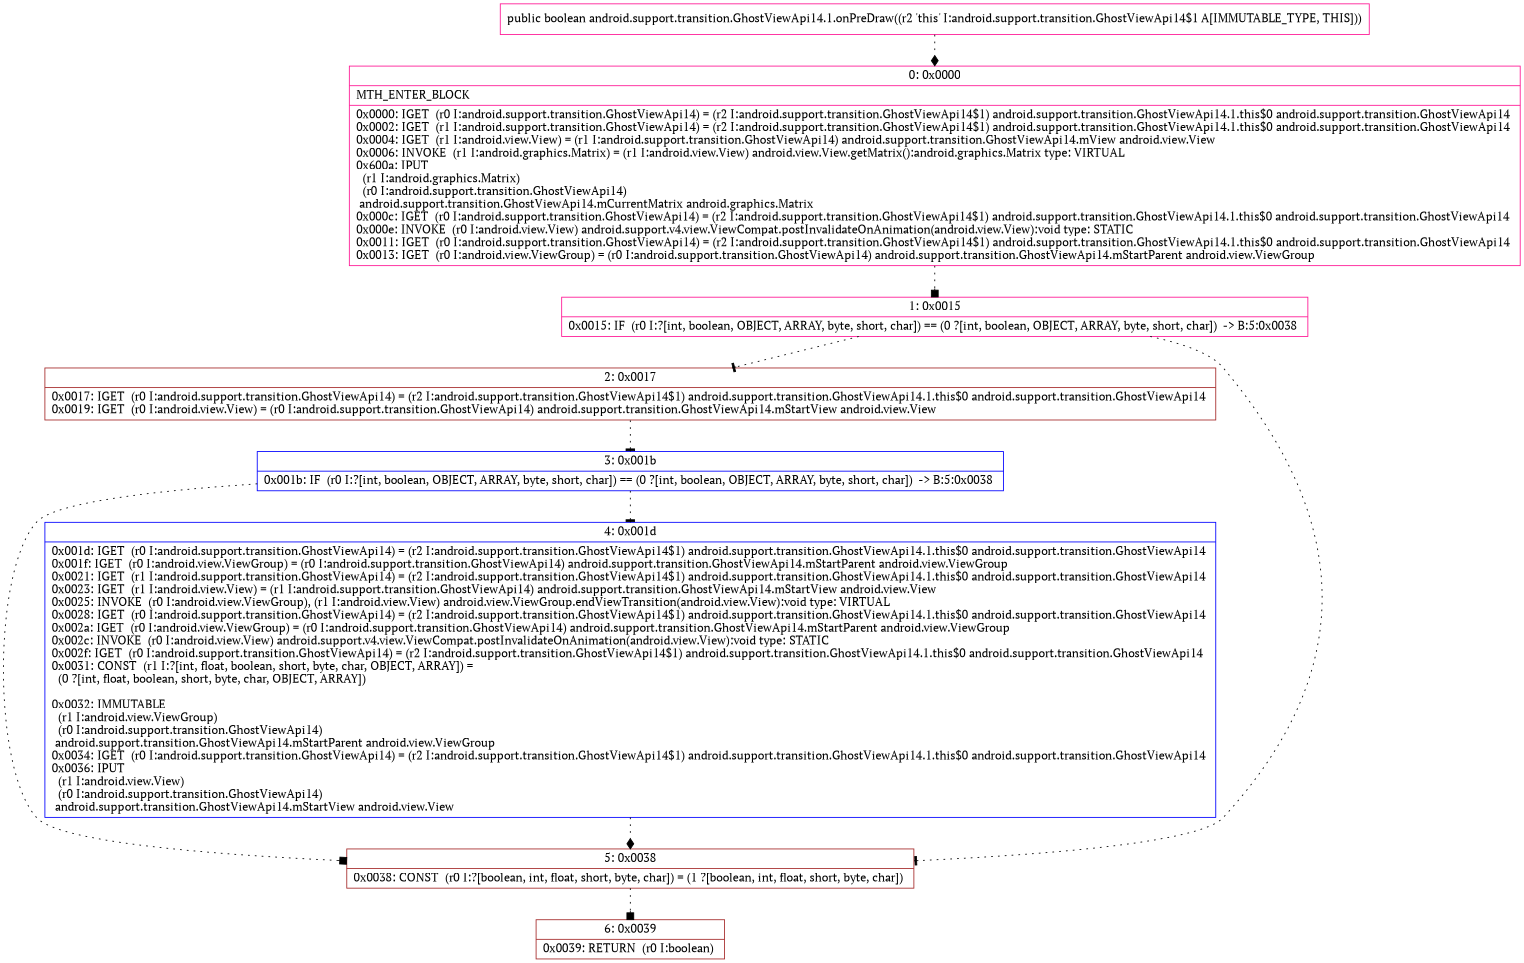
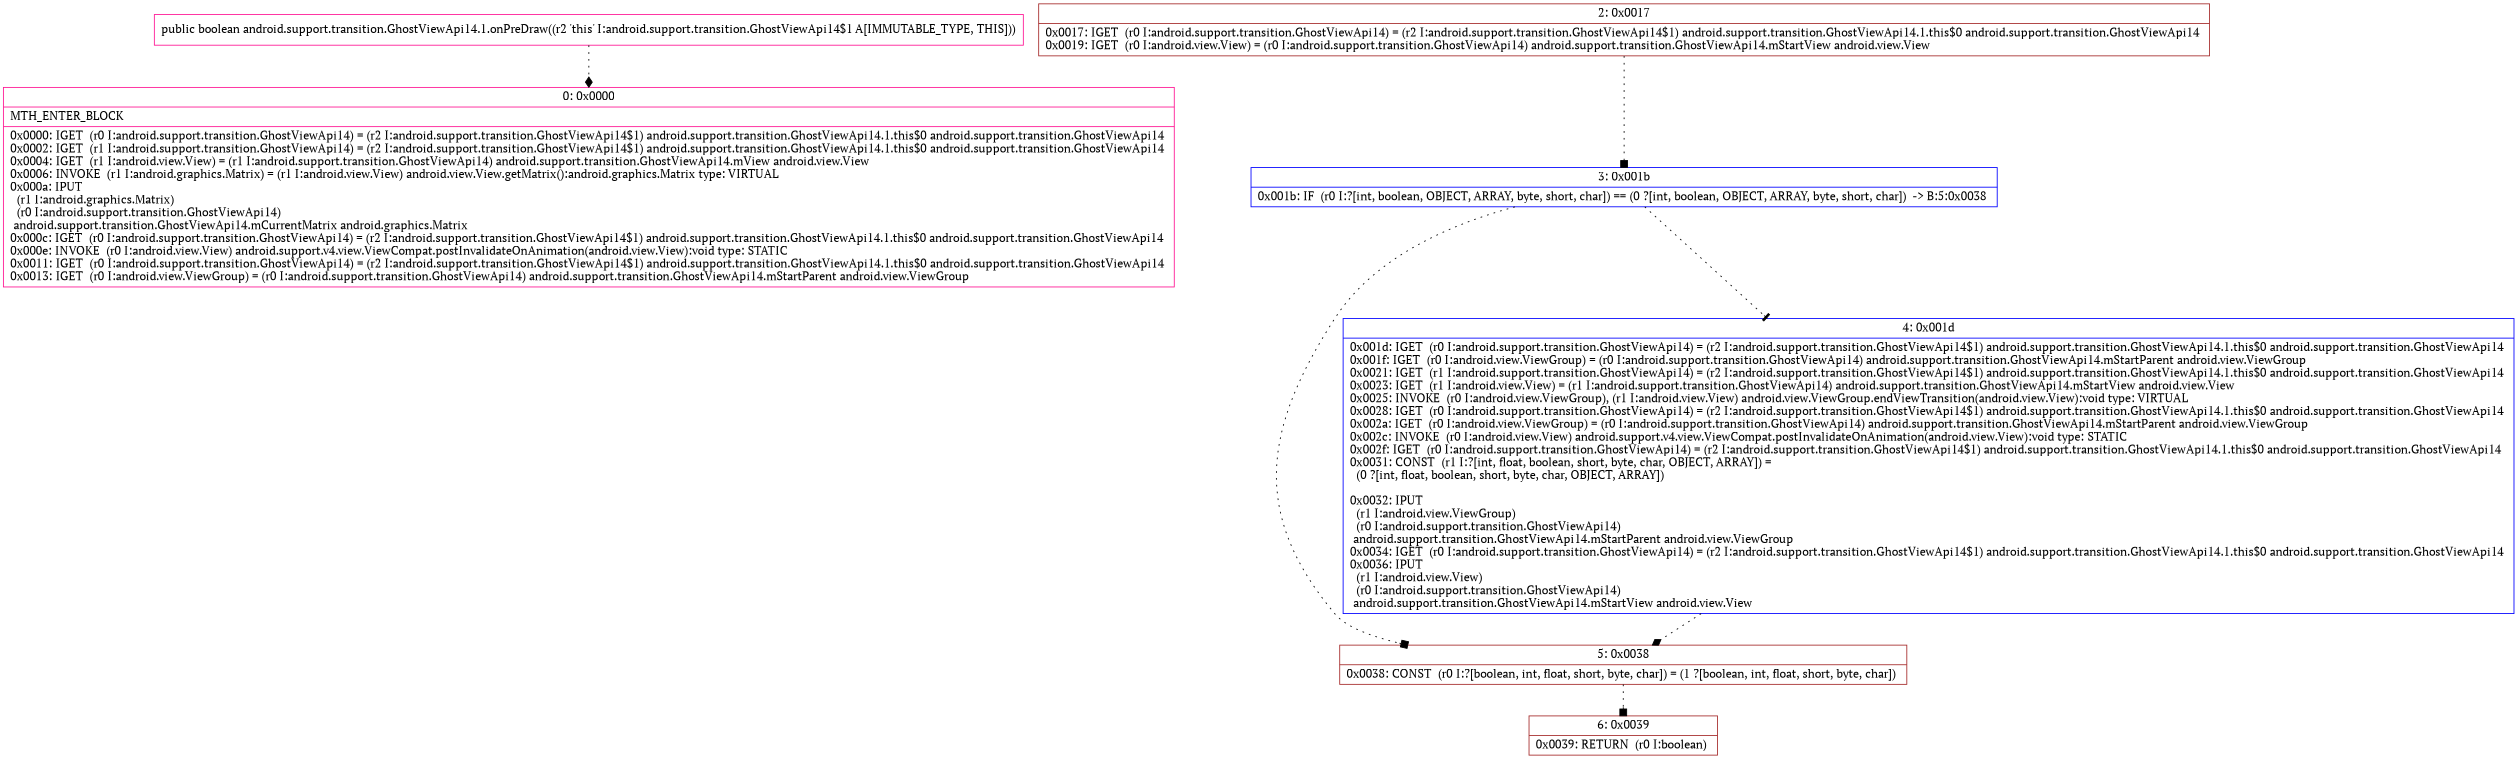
node "0: 0x0000": text "0x600a: IPUT" -> "0x000a: IPUT"
node "1: 0x0015": removed
edge "2: 0x0017" -> "3: 0x001b": arrowhead tee -> box
node "4: 0x001d": text "0x0032: IMMUTABLE" -> "0x0032: IPUT"
